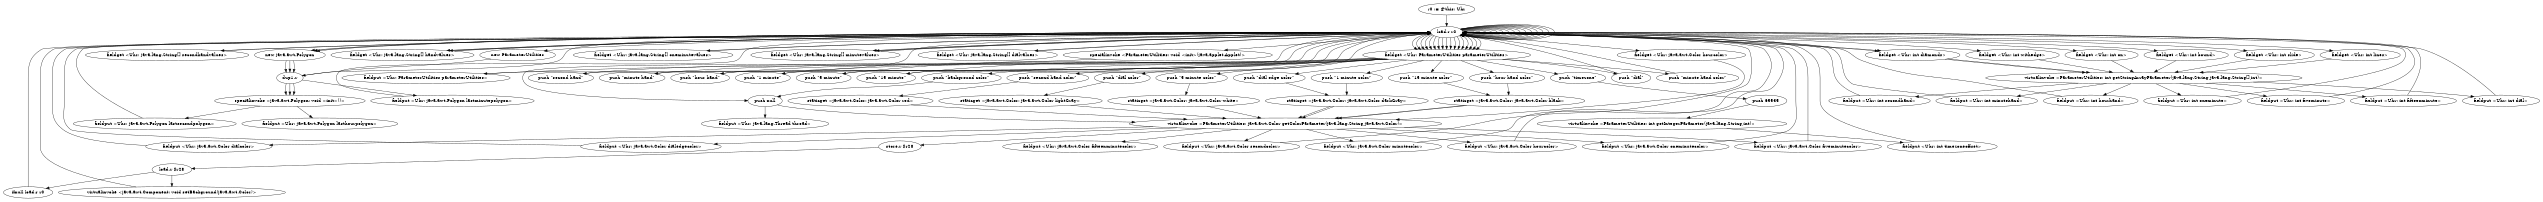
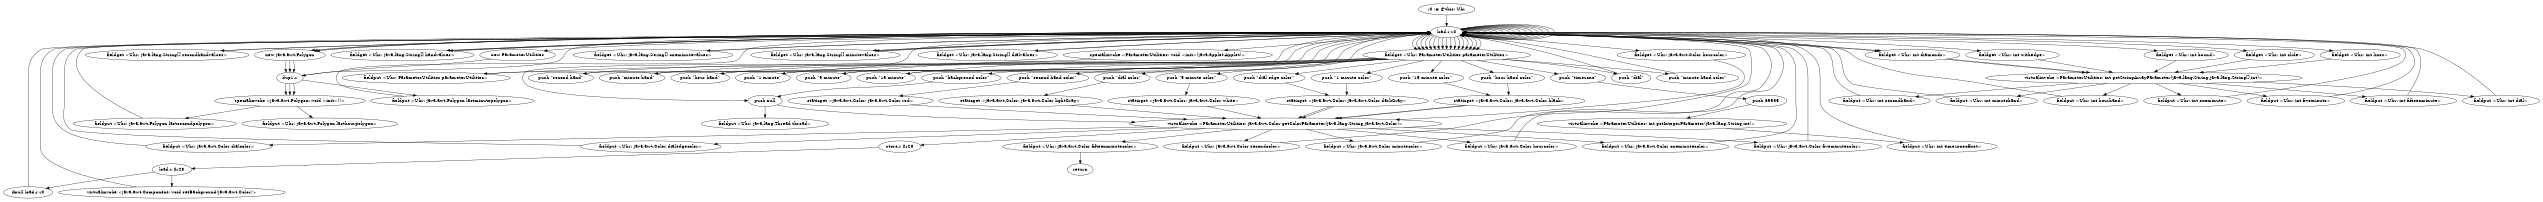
node "fieldget <Uhr: int on>": removed
node "return": added
